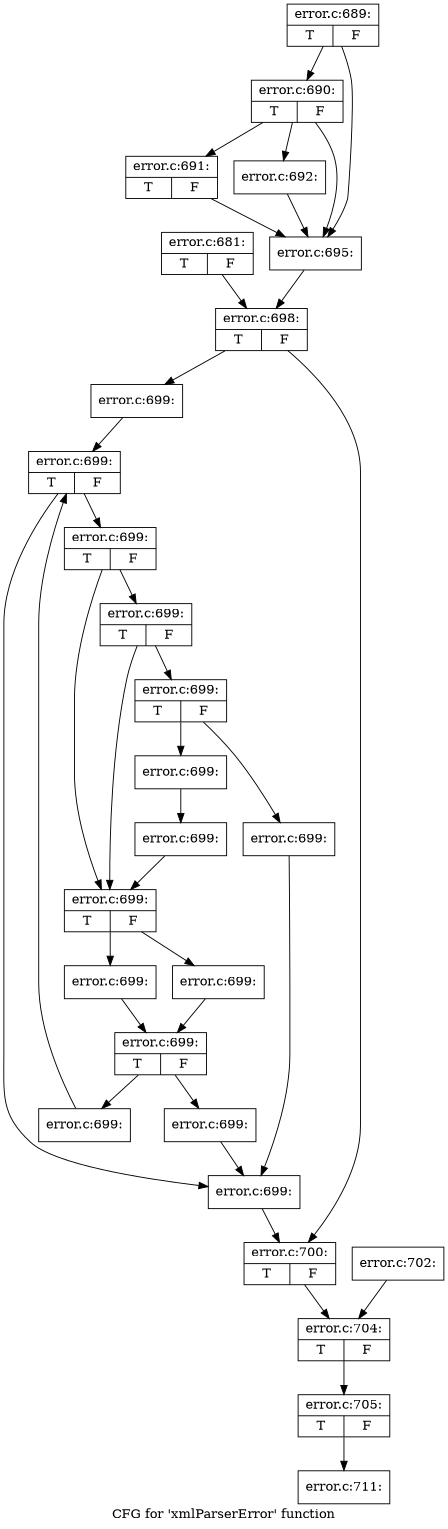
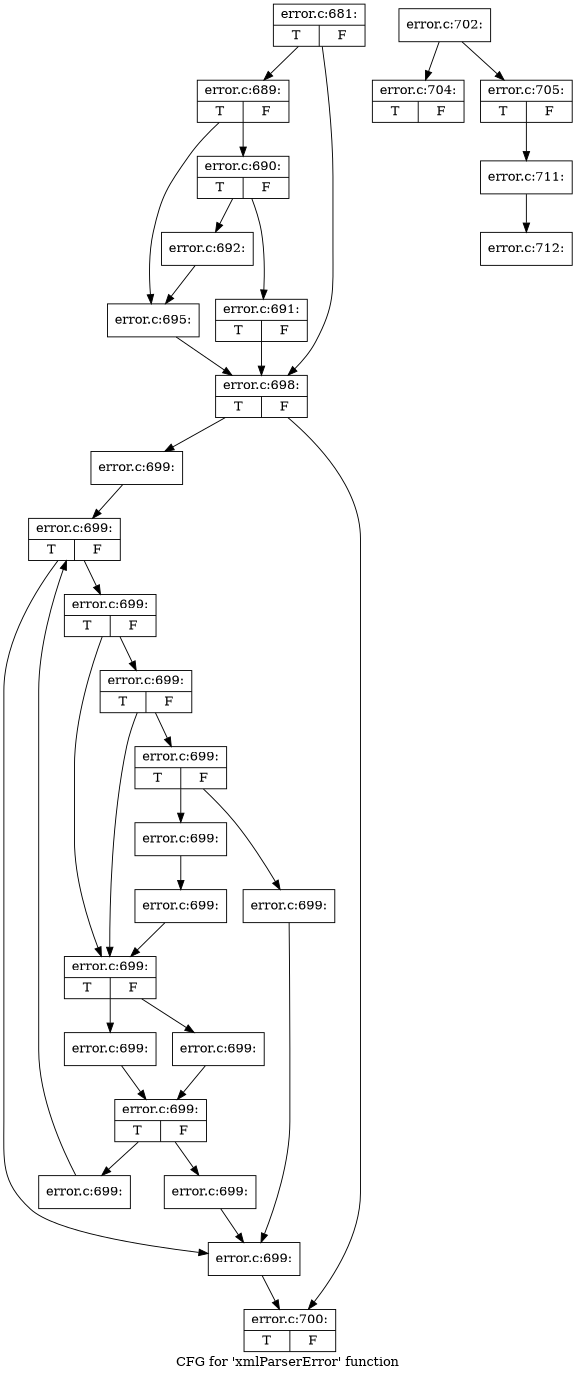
edge "error.c:681:" -> "error.c:689:": added
edge "error.c:690:" -> "error.c:695:": removed
edge "error.c:691:" -> "error.c:695:": now "error.c:691:" -> "error.c:698:"
node "error.c:712:": added
edge "error.c:700:" -> "error.c:704:": removed
edge "error.c:704:" -> "error.c:705:": now "error.c:702:" -> "error.c:705:"
